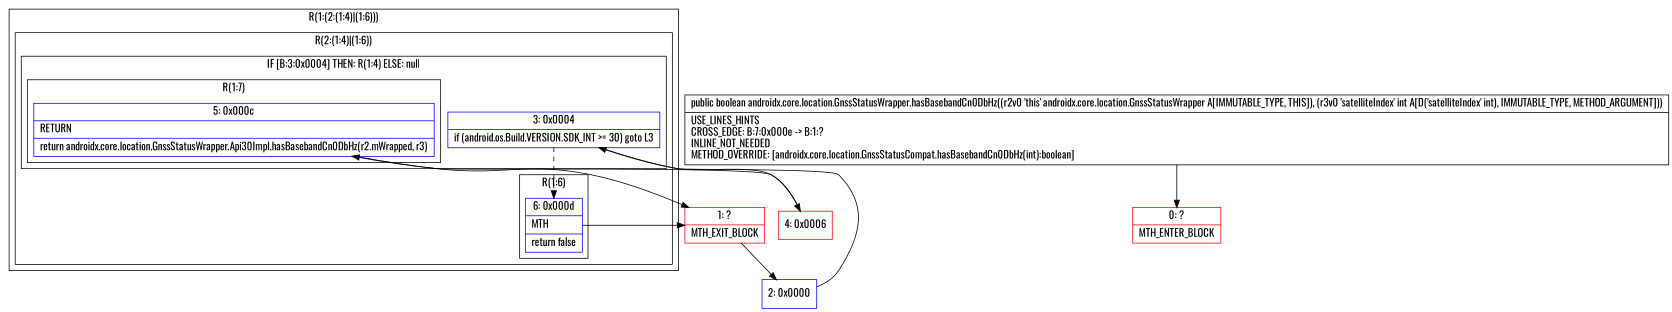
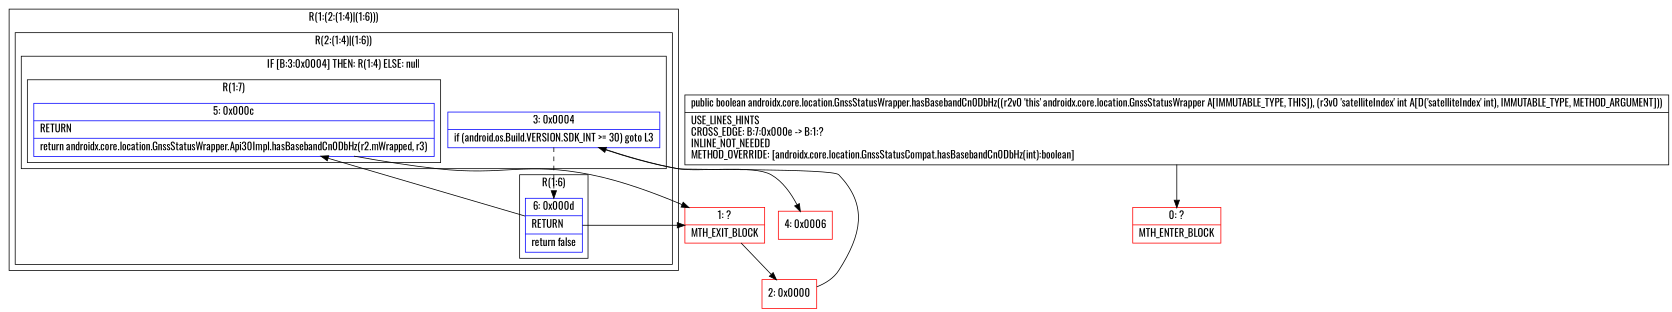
edge "4: 0x0006" -> "5: 0x000c": now "6: 0x000d" -> "5: 0x000c"
node "6: 0x000d": text "MTH" -> "RETURN"
node "2: 0x0000": color blue -> red
